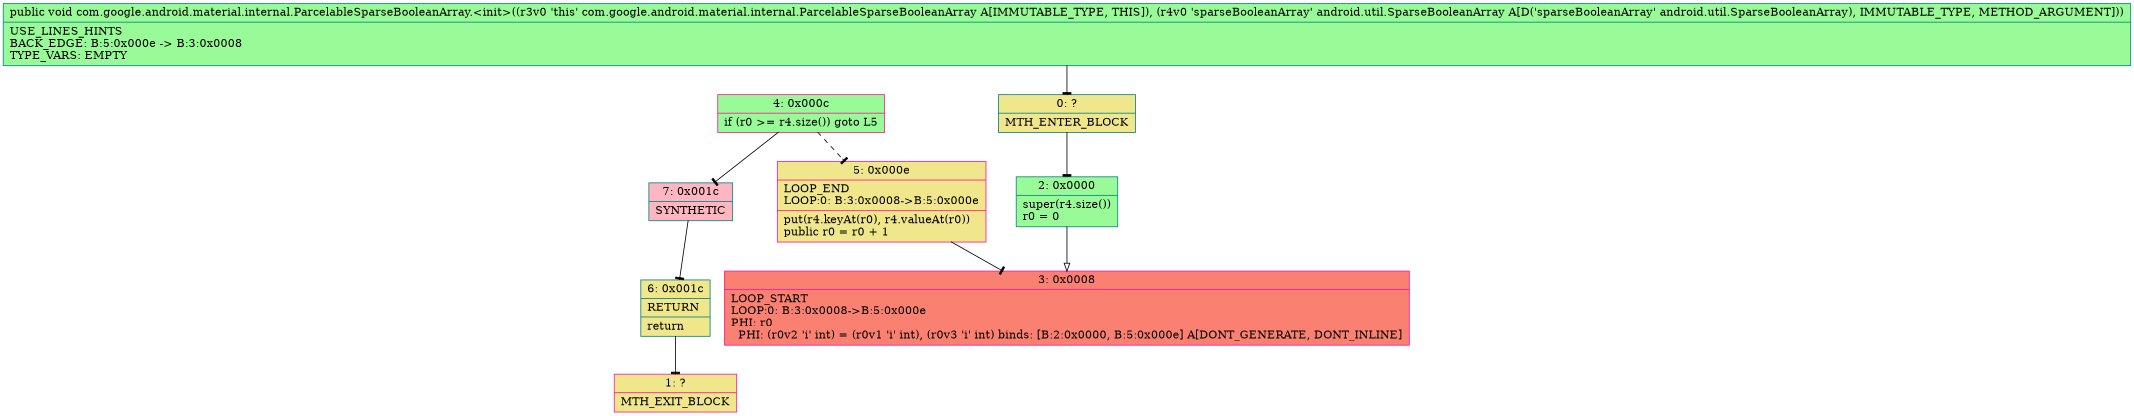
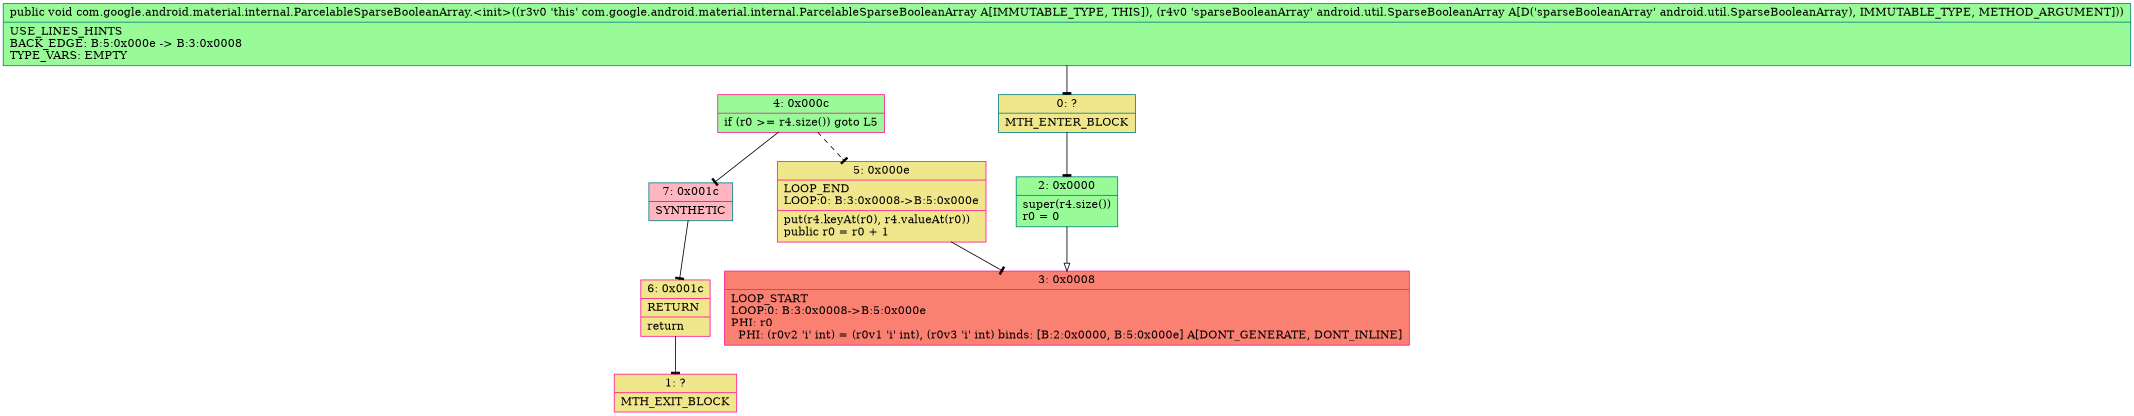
node "6: 0x001c": color teal -> deeppink
